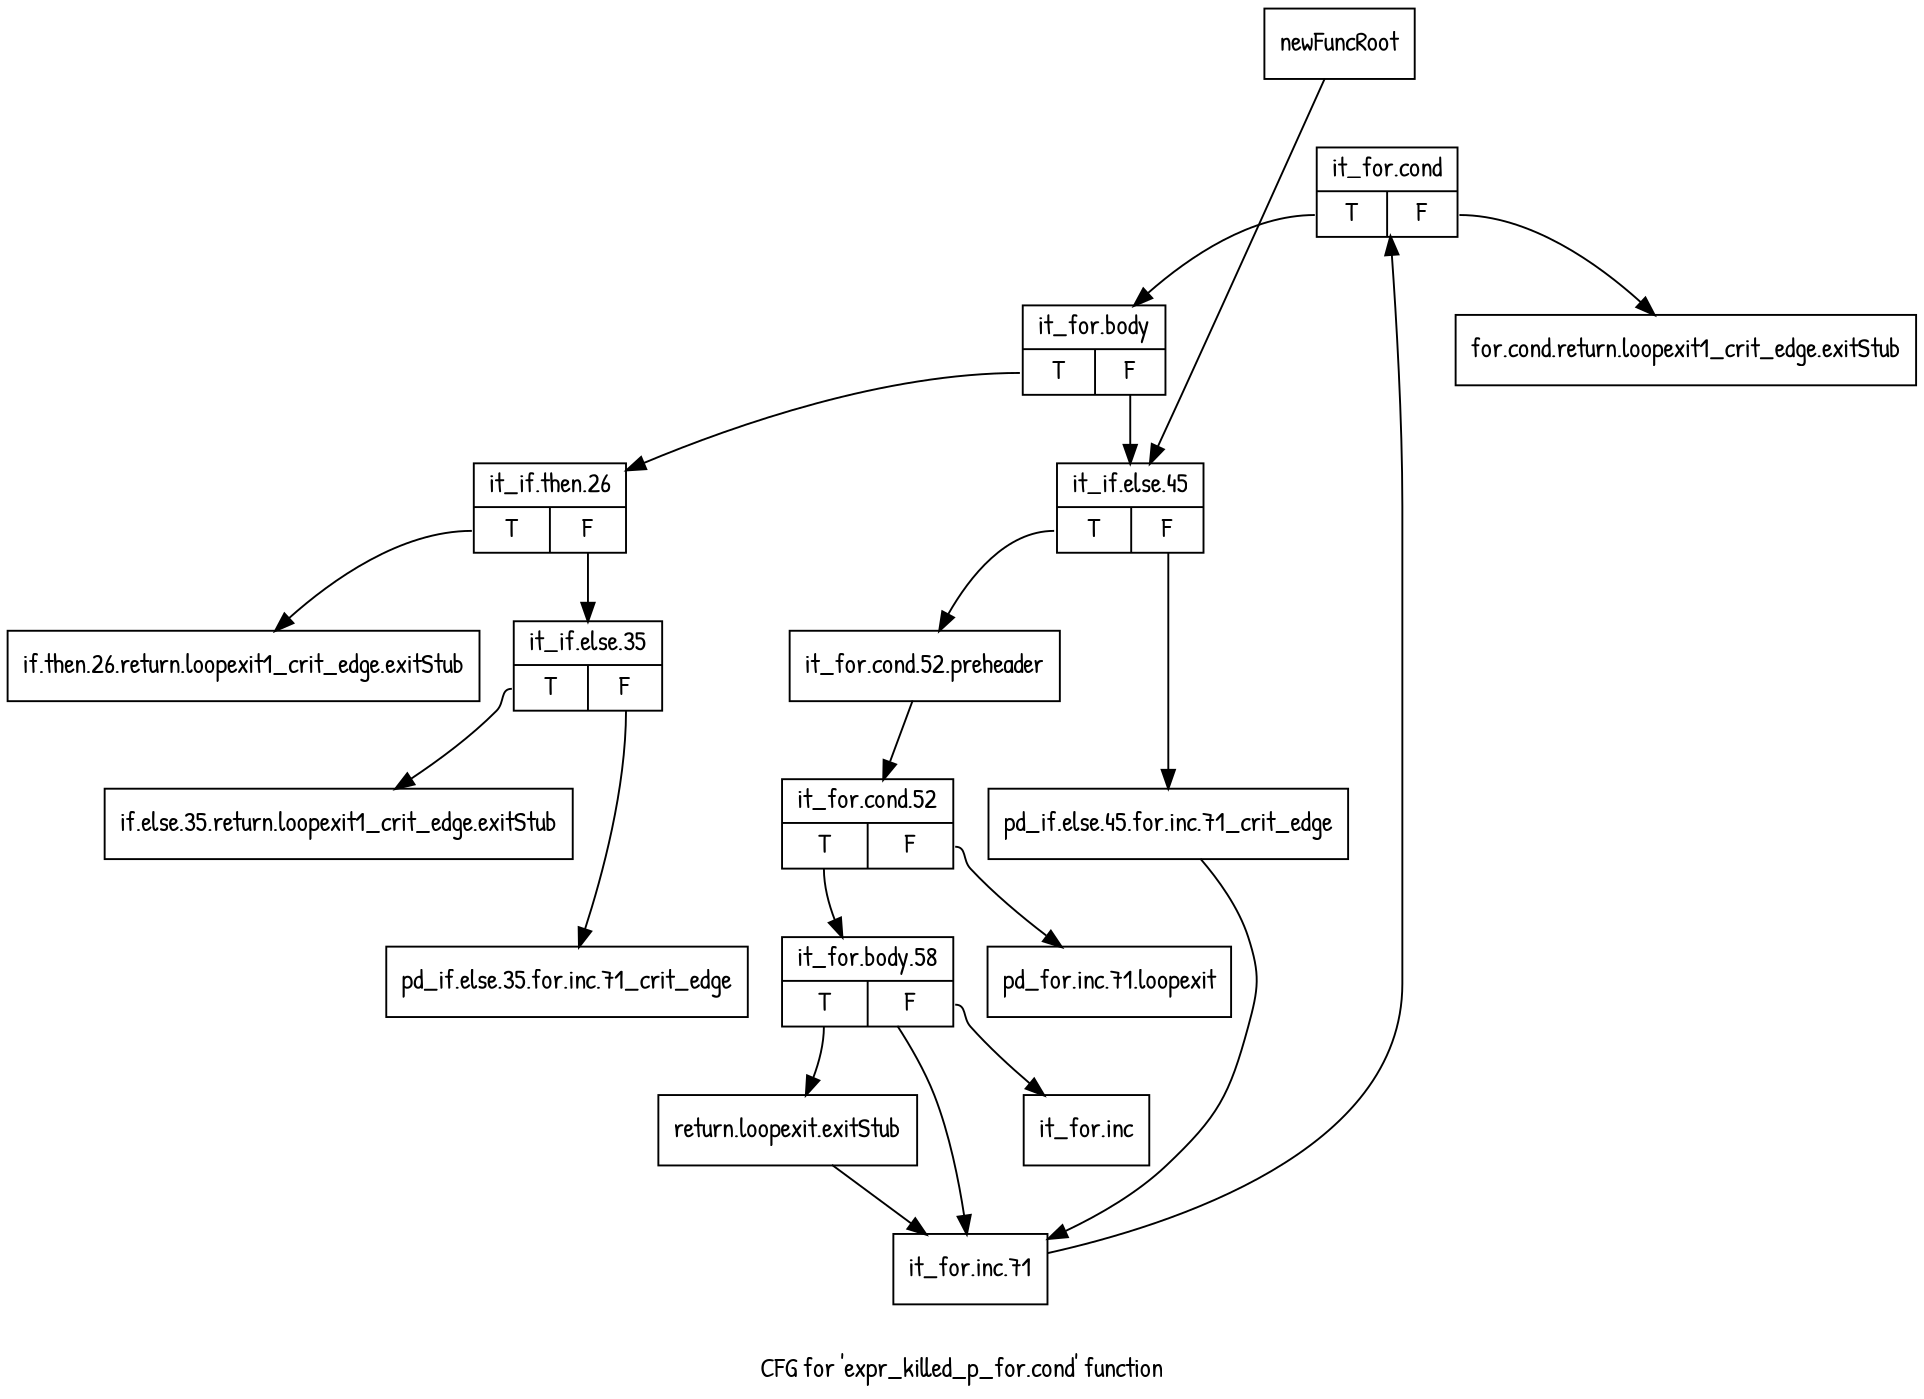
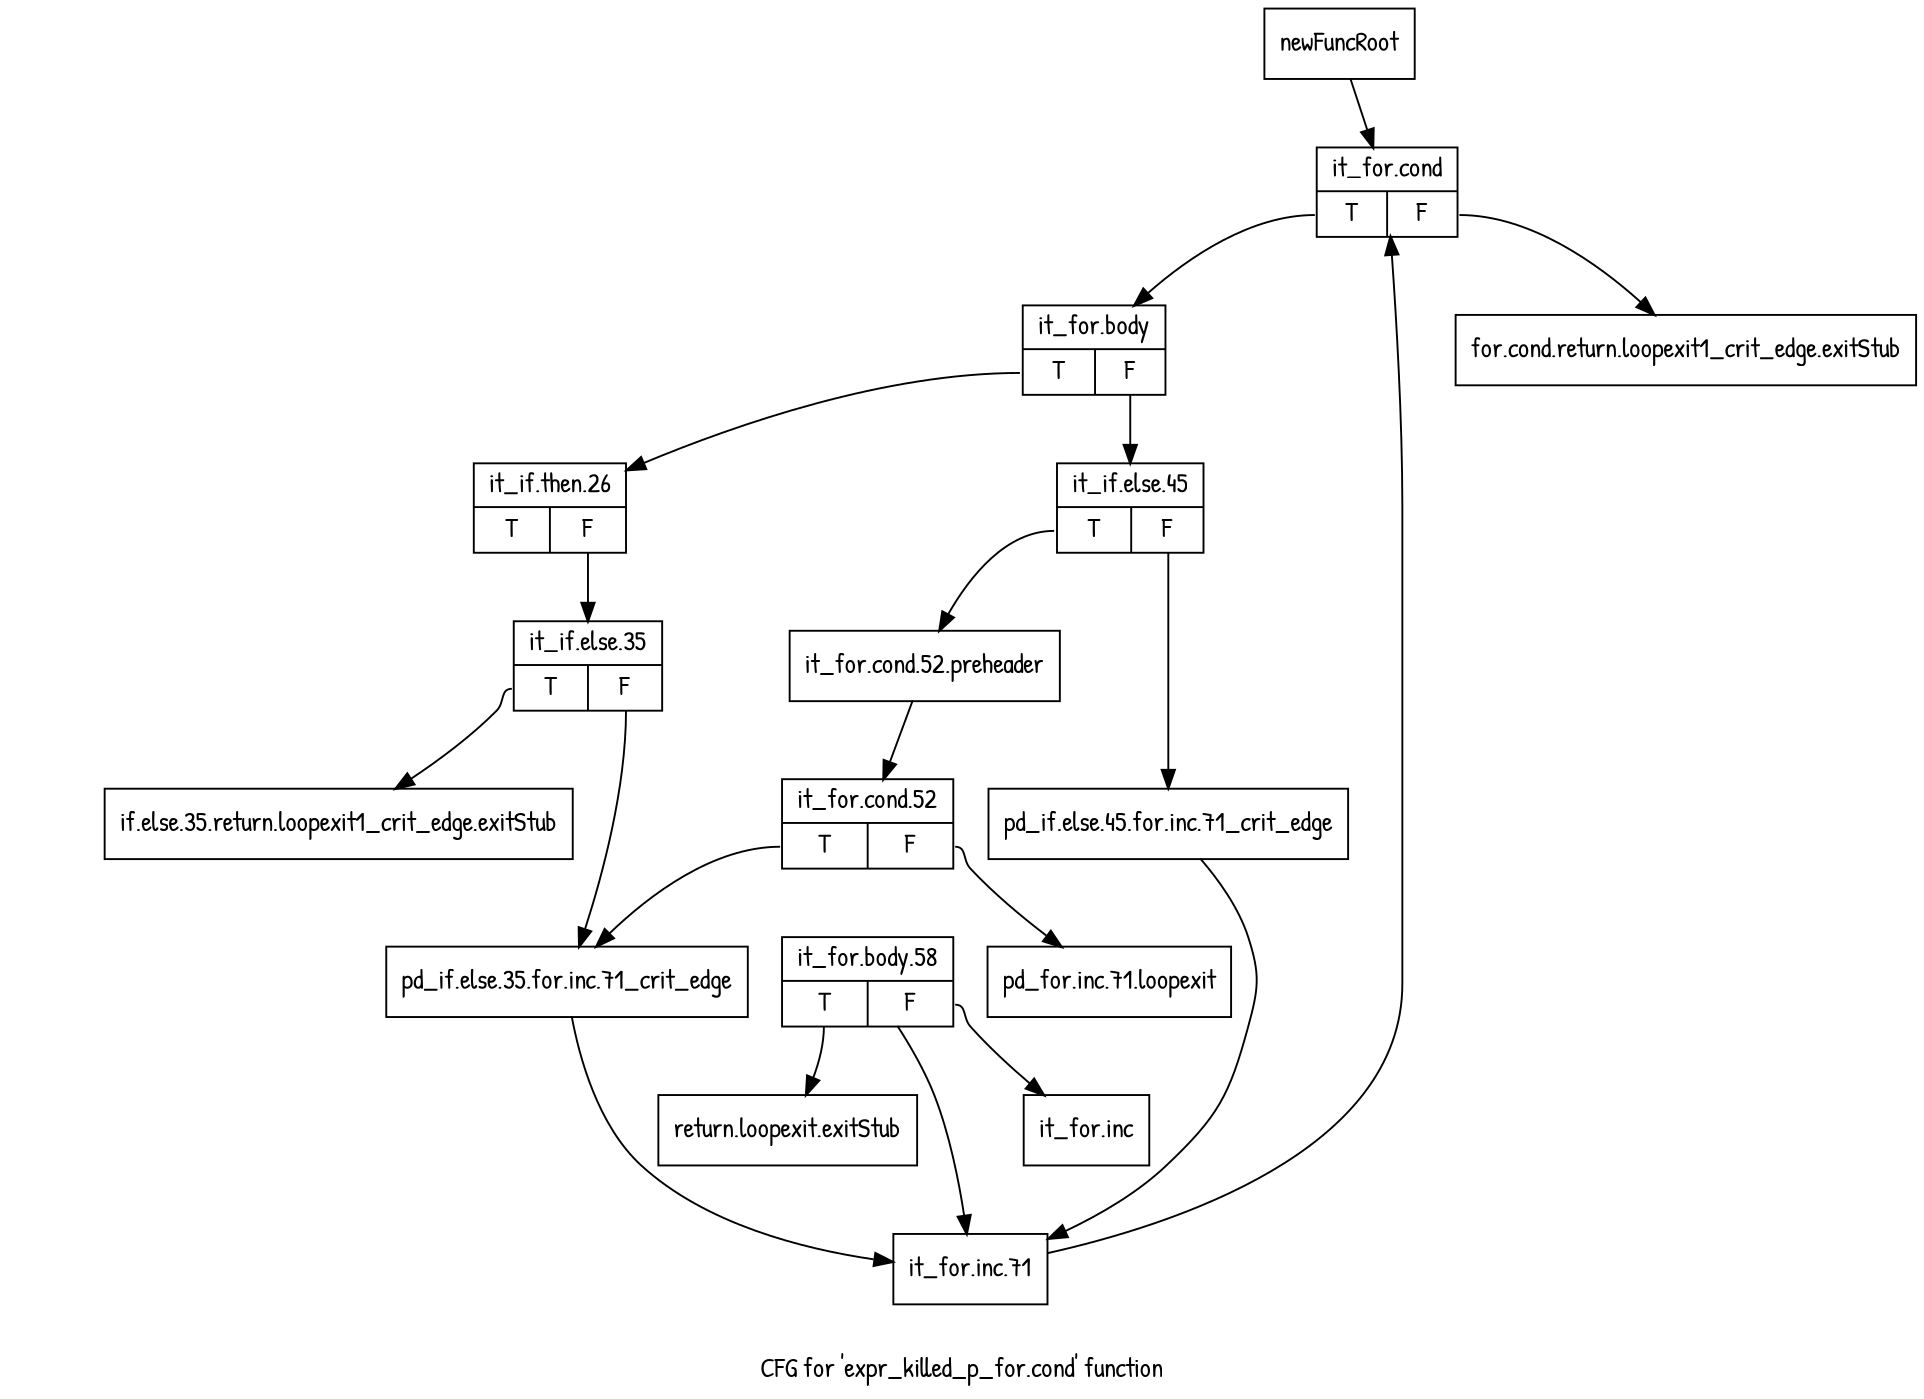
edge "newFuncRoot" -> "it_if.else.45": now "newFuncRoot" -> "it_for.cond"
node "if.then.26.return.loopexit1_crit_edge.exitStub": removed
edge "it_for.cond.52" -> "it_for.body.58": now "it_for.cond.52" -> "pd_if.else.35.for.inc.71_crit_edge"
edge "return.loopexit.exitStub" -> "it_for.inc.71": now "pd_if.else.35.for.inc.71_crit_edge" -> "it_for.inc.71"
